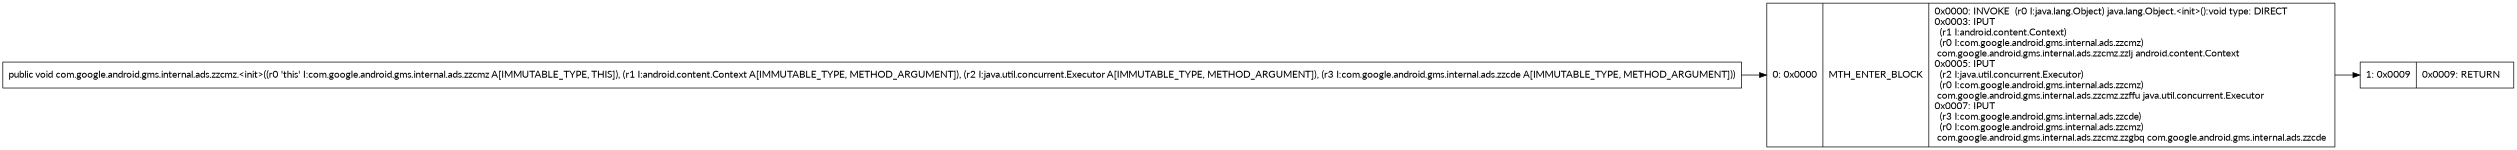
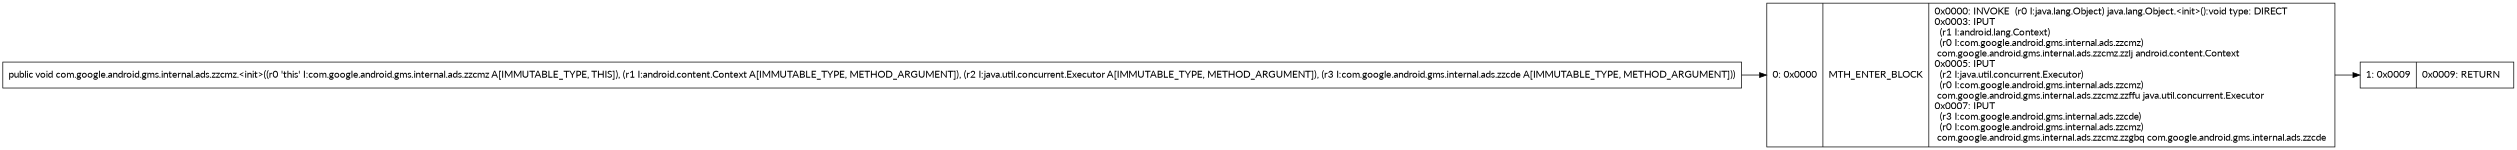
node "0: 0x0000": text "(r1 I:android.content.Context)" -> "(r1 I:android.lang.Context)"
